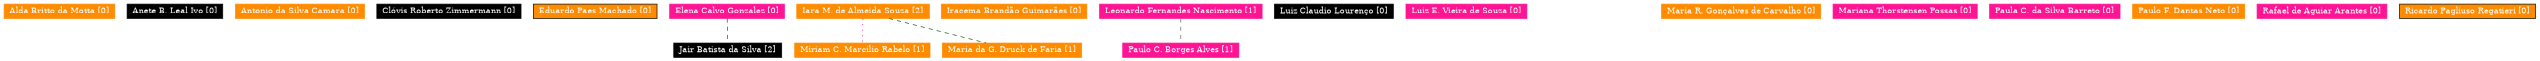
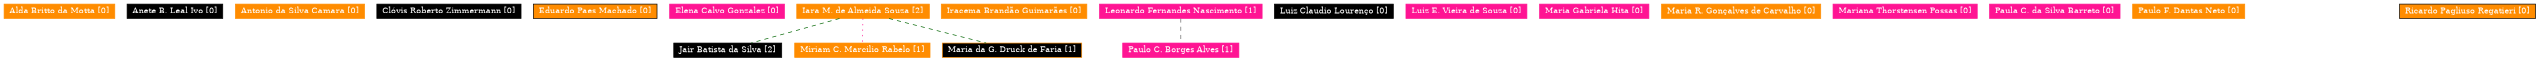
node "Maria Gabriela Hita [0]": added
node "Rafael de Aguiar Arantes [0]": removed
edge "Elena Calvo Gonzalez [0]" -- "Jair Batista da Silva [2]": now "Iara M. de Almeida Souza [2]" -- "Jair Batista da Silva [2]"
node "Maria da G. Druck de Faria [1]": fillcolor darkorange -> black
